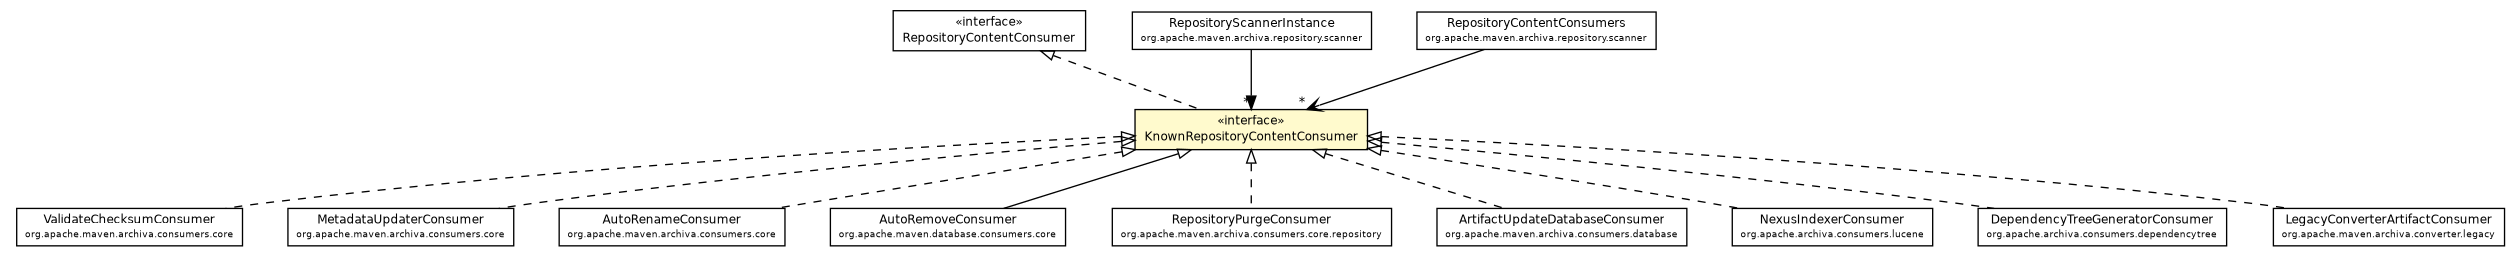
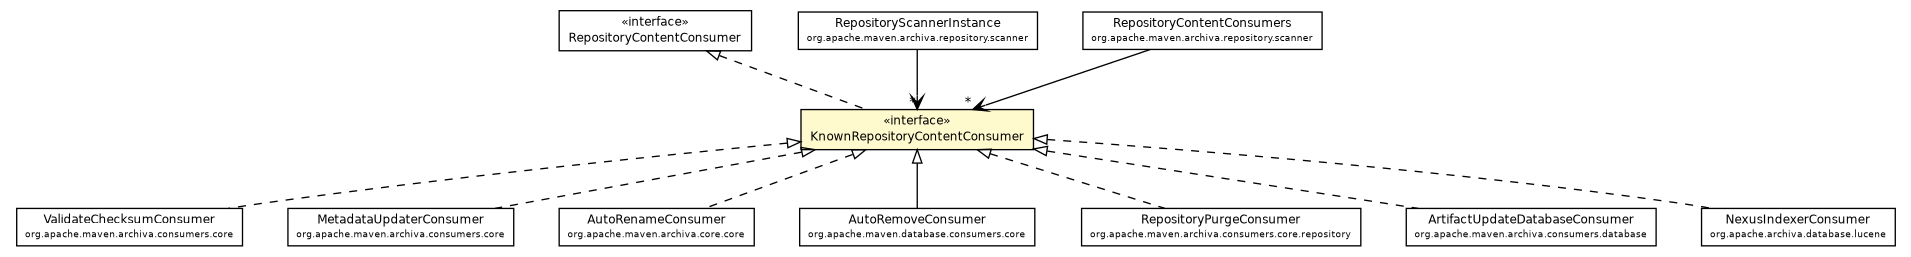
edge "RepositoryScannerInstance" -> "KnownRepositoryContentConsumer": arrowhead normal -> open
node "DependencyTreeGeneratorConsumer": removed
node "LegacyConverterArtifactConsumer": removed
node "AutoRenameConsumer": text "org.apache.maven.archiva.consumers.core" -> "org.apache.maven.archiva.core.core"
node "NexusIndexerConsumer": text "org.apache.archiva.consumers.lucene" -> "org.apache.archiva.database.lucene"
